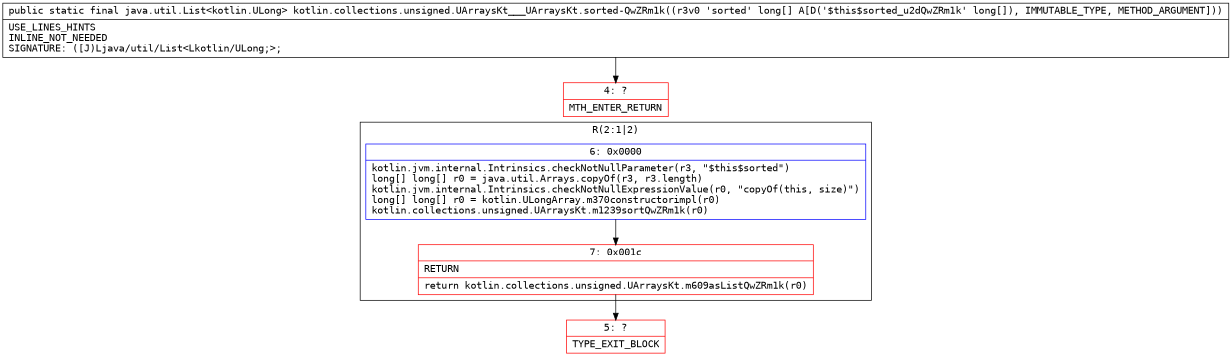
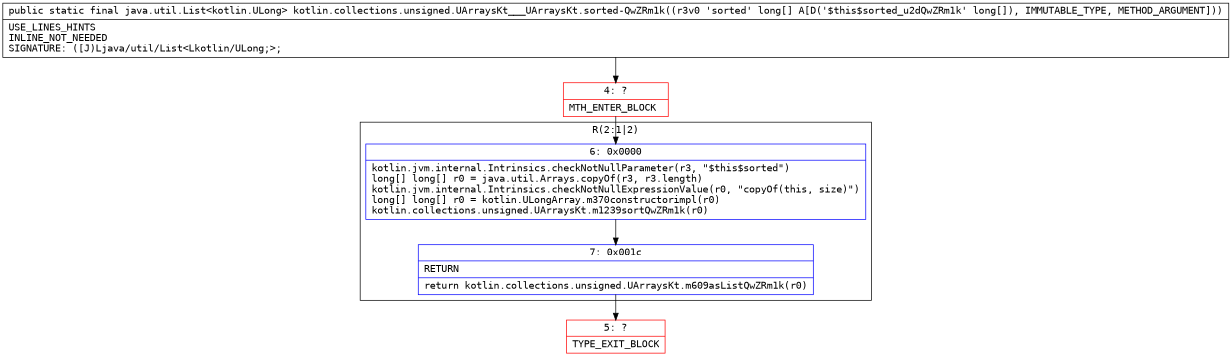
node "4: ?": text "MTH_ENTER_RETURN" -> "MTH_ENTER_BLOCK"
edge "4: ?" -> "6: 0x0000": added
node "7: 0x001c": color red -> blue
